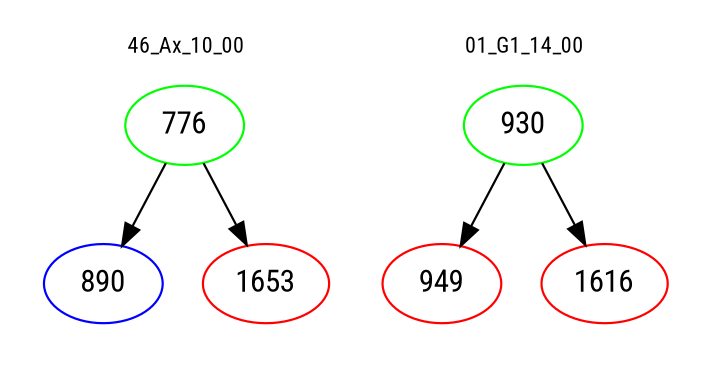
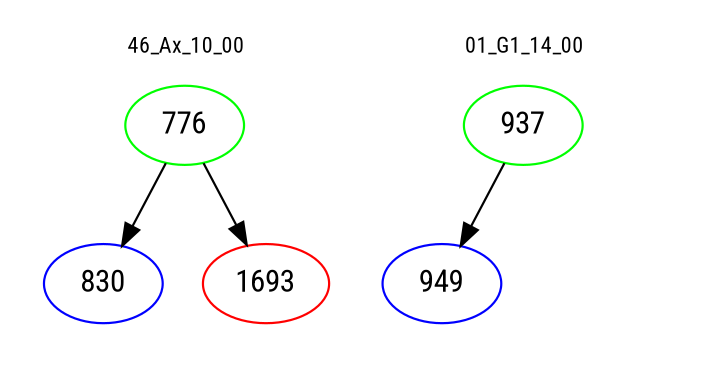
node "930": label "930" -> "937"
node "890": label "890" -> "830"
node "1653": label "1653" -> "1693"
node "949": color red -> blue
node "1616": removed
